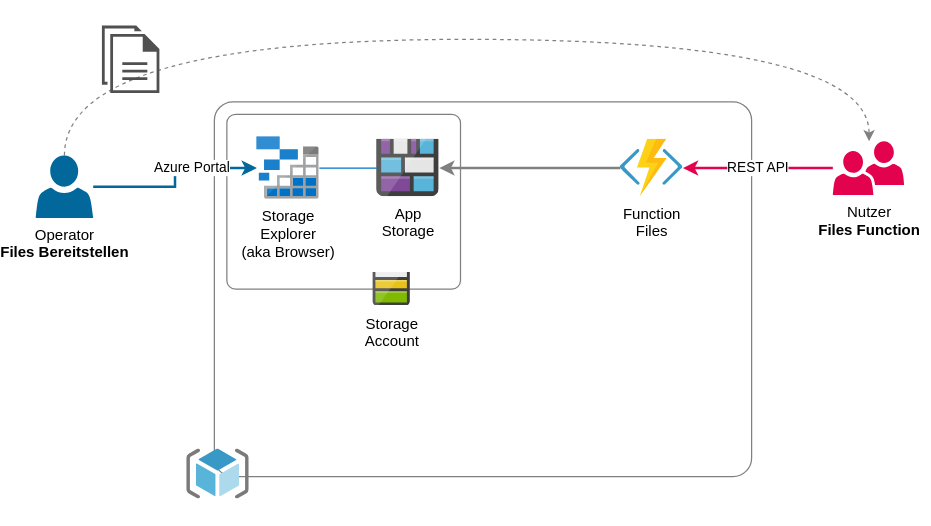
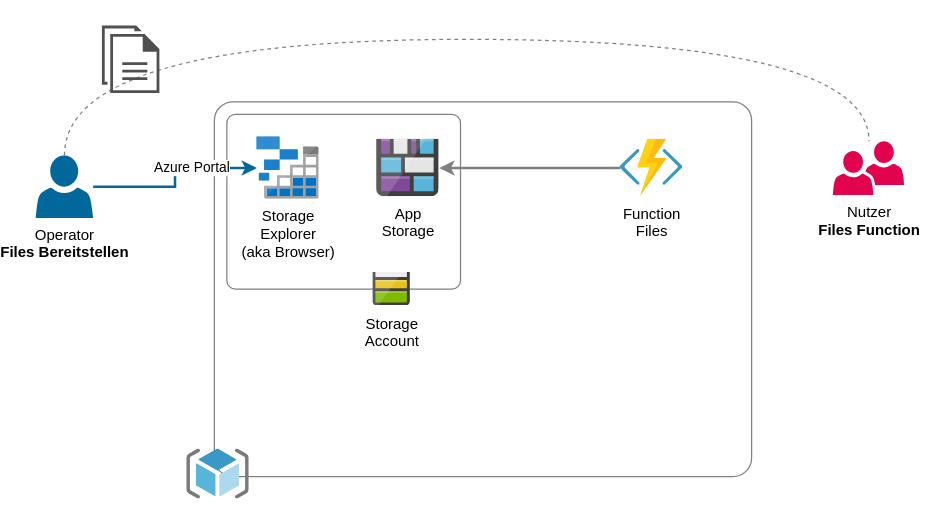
edge "Operator Files Bereitstellen" -> "Nutzer Files Function": arrowhead classic -> none
edge "Storage Explorer (aka Browser)" -- "App Storage": removed
edge "Nutzer Files Function" -> "Function Files": removed, label "REST API"
